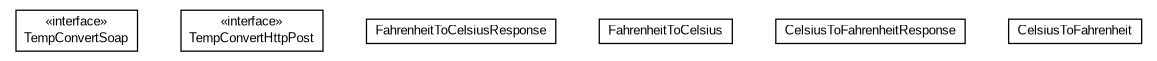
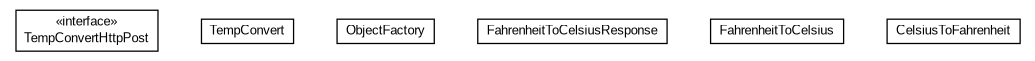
node "TempConvertSoap": removed
node "TempConvert": added
node "ObjectFactory": added
node "CelsiusToFahrenheitResponse": removed
